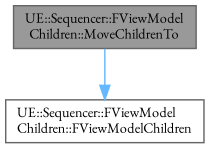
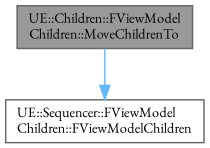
node "UE::Sequencer::FViewModel Children::MoveChildrenTo": label "UE::Sequencer::FViewModel Children::MoveChildrenTo" -> "UE::Children::FViewModel Children::MoveChildrenTo"
